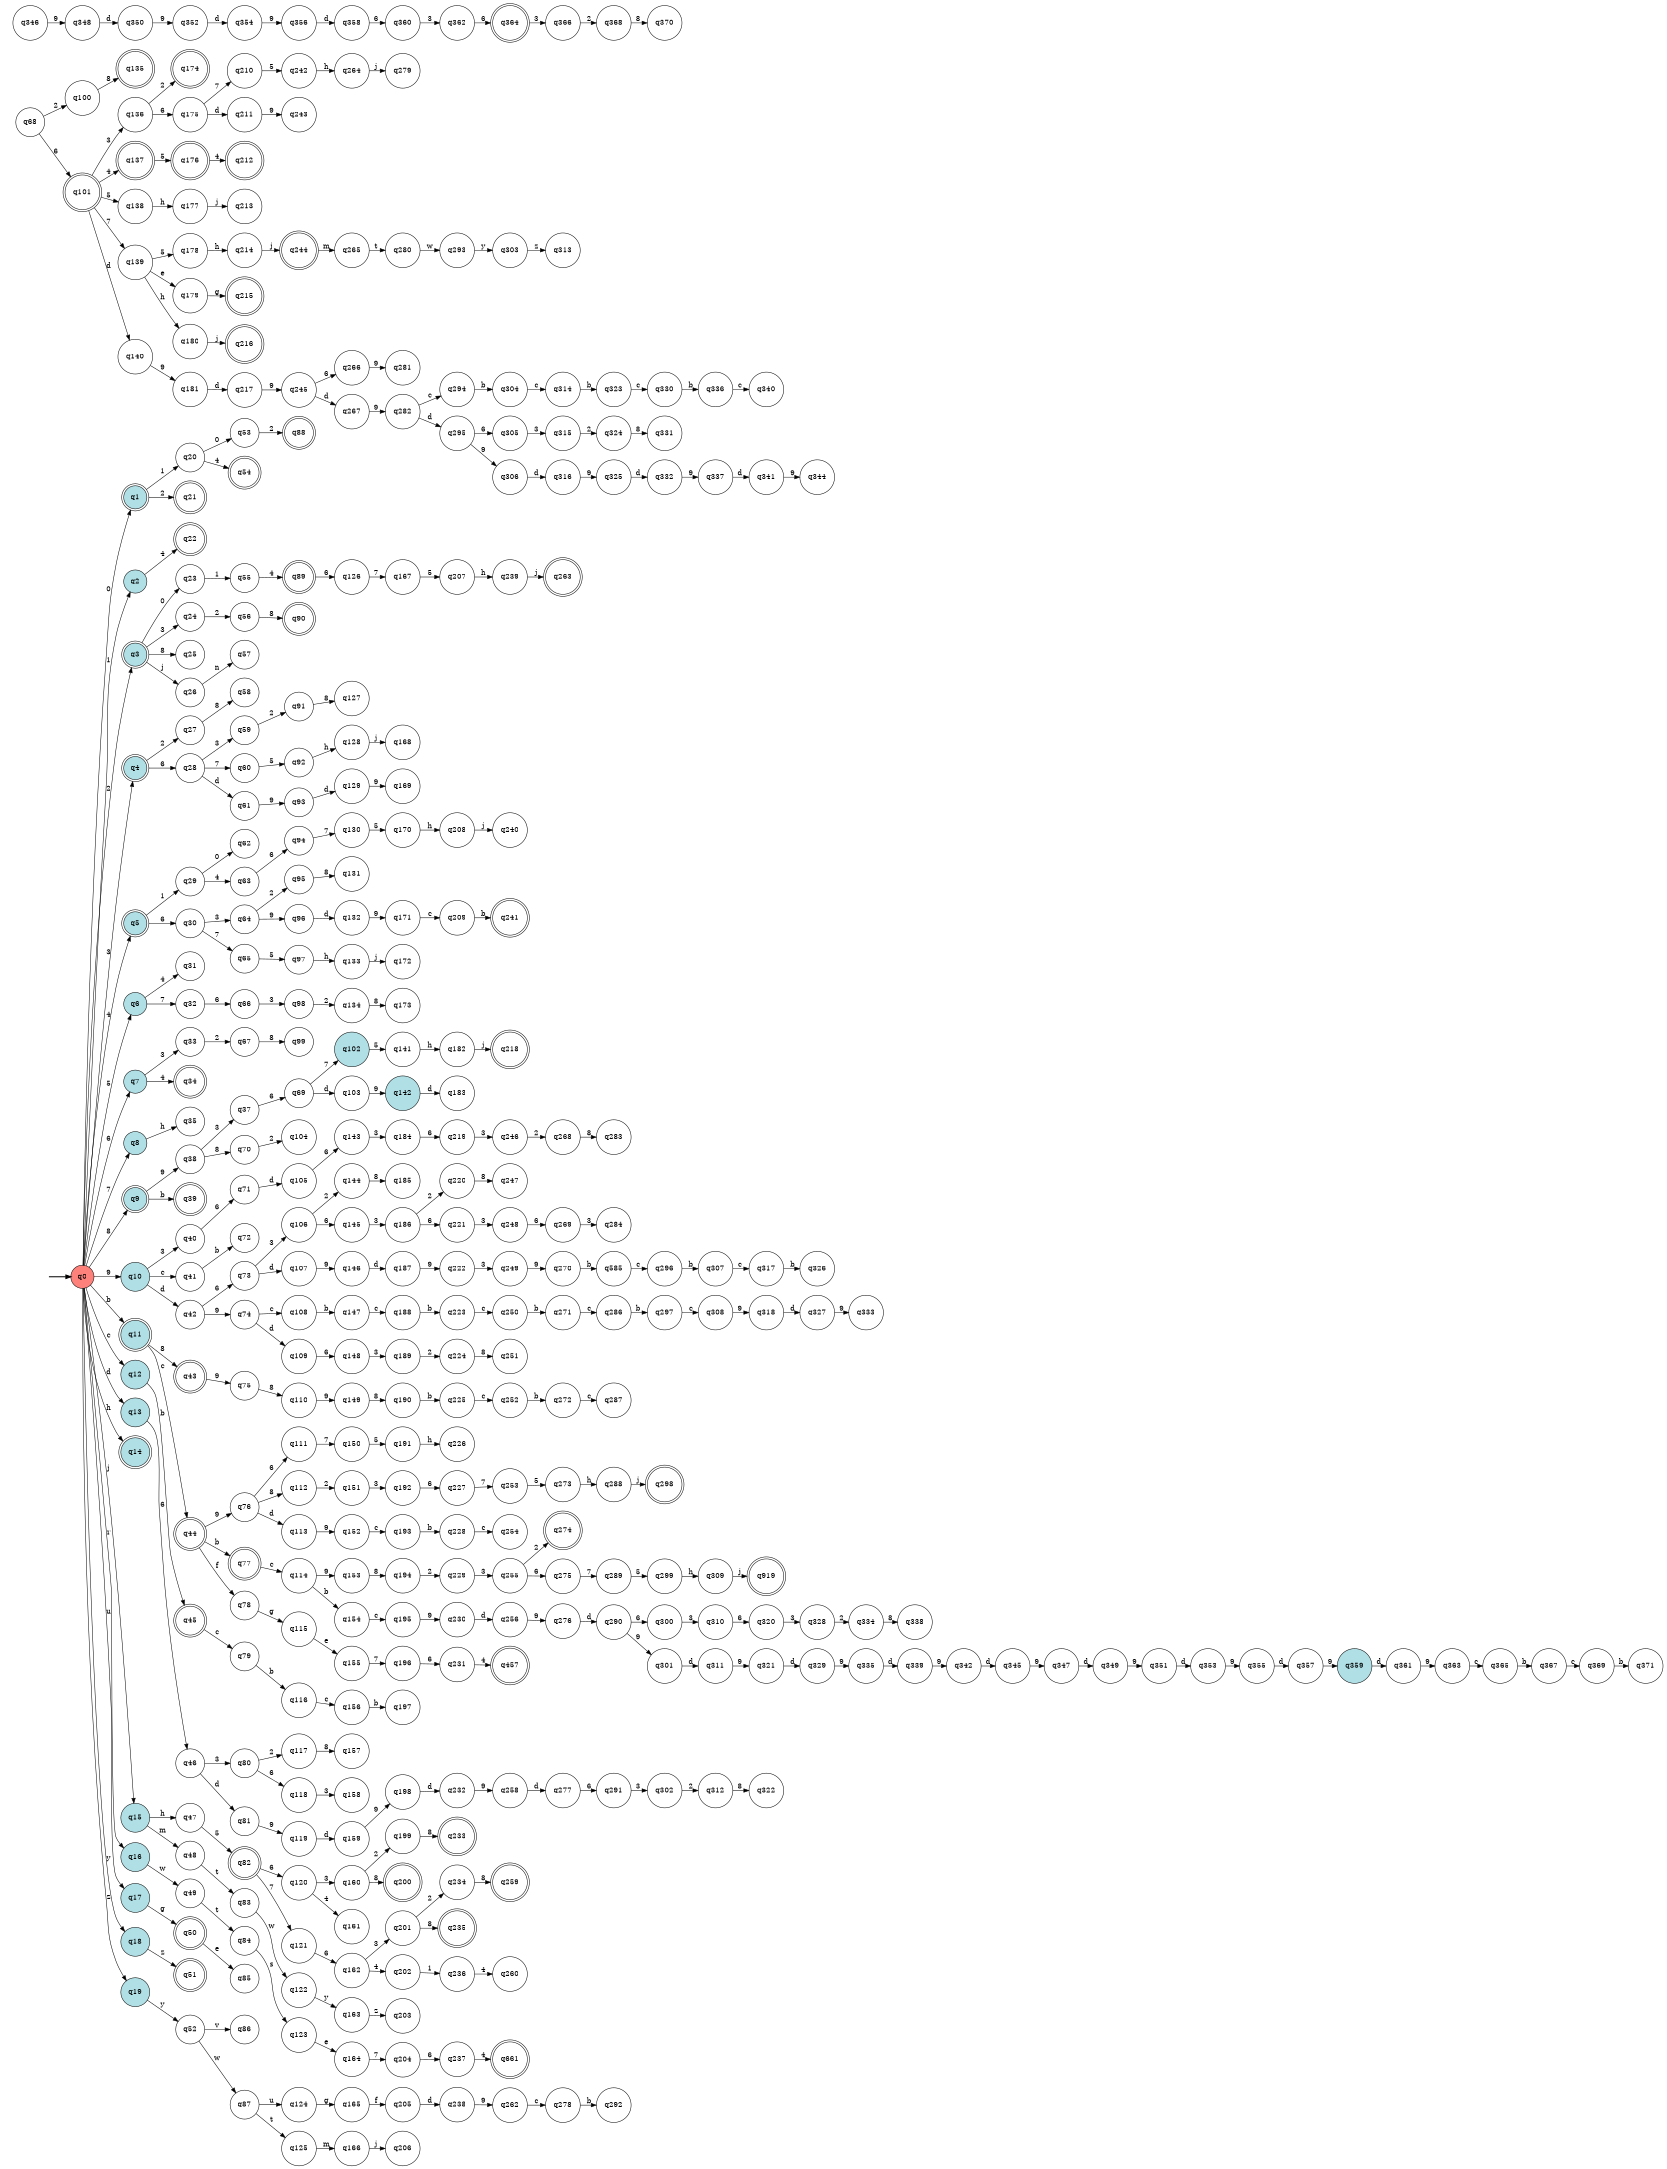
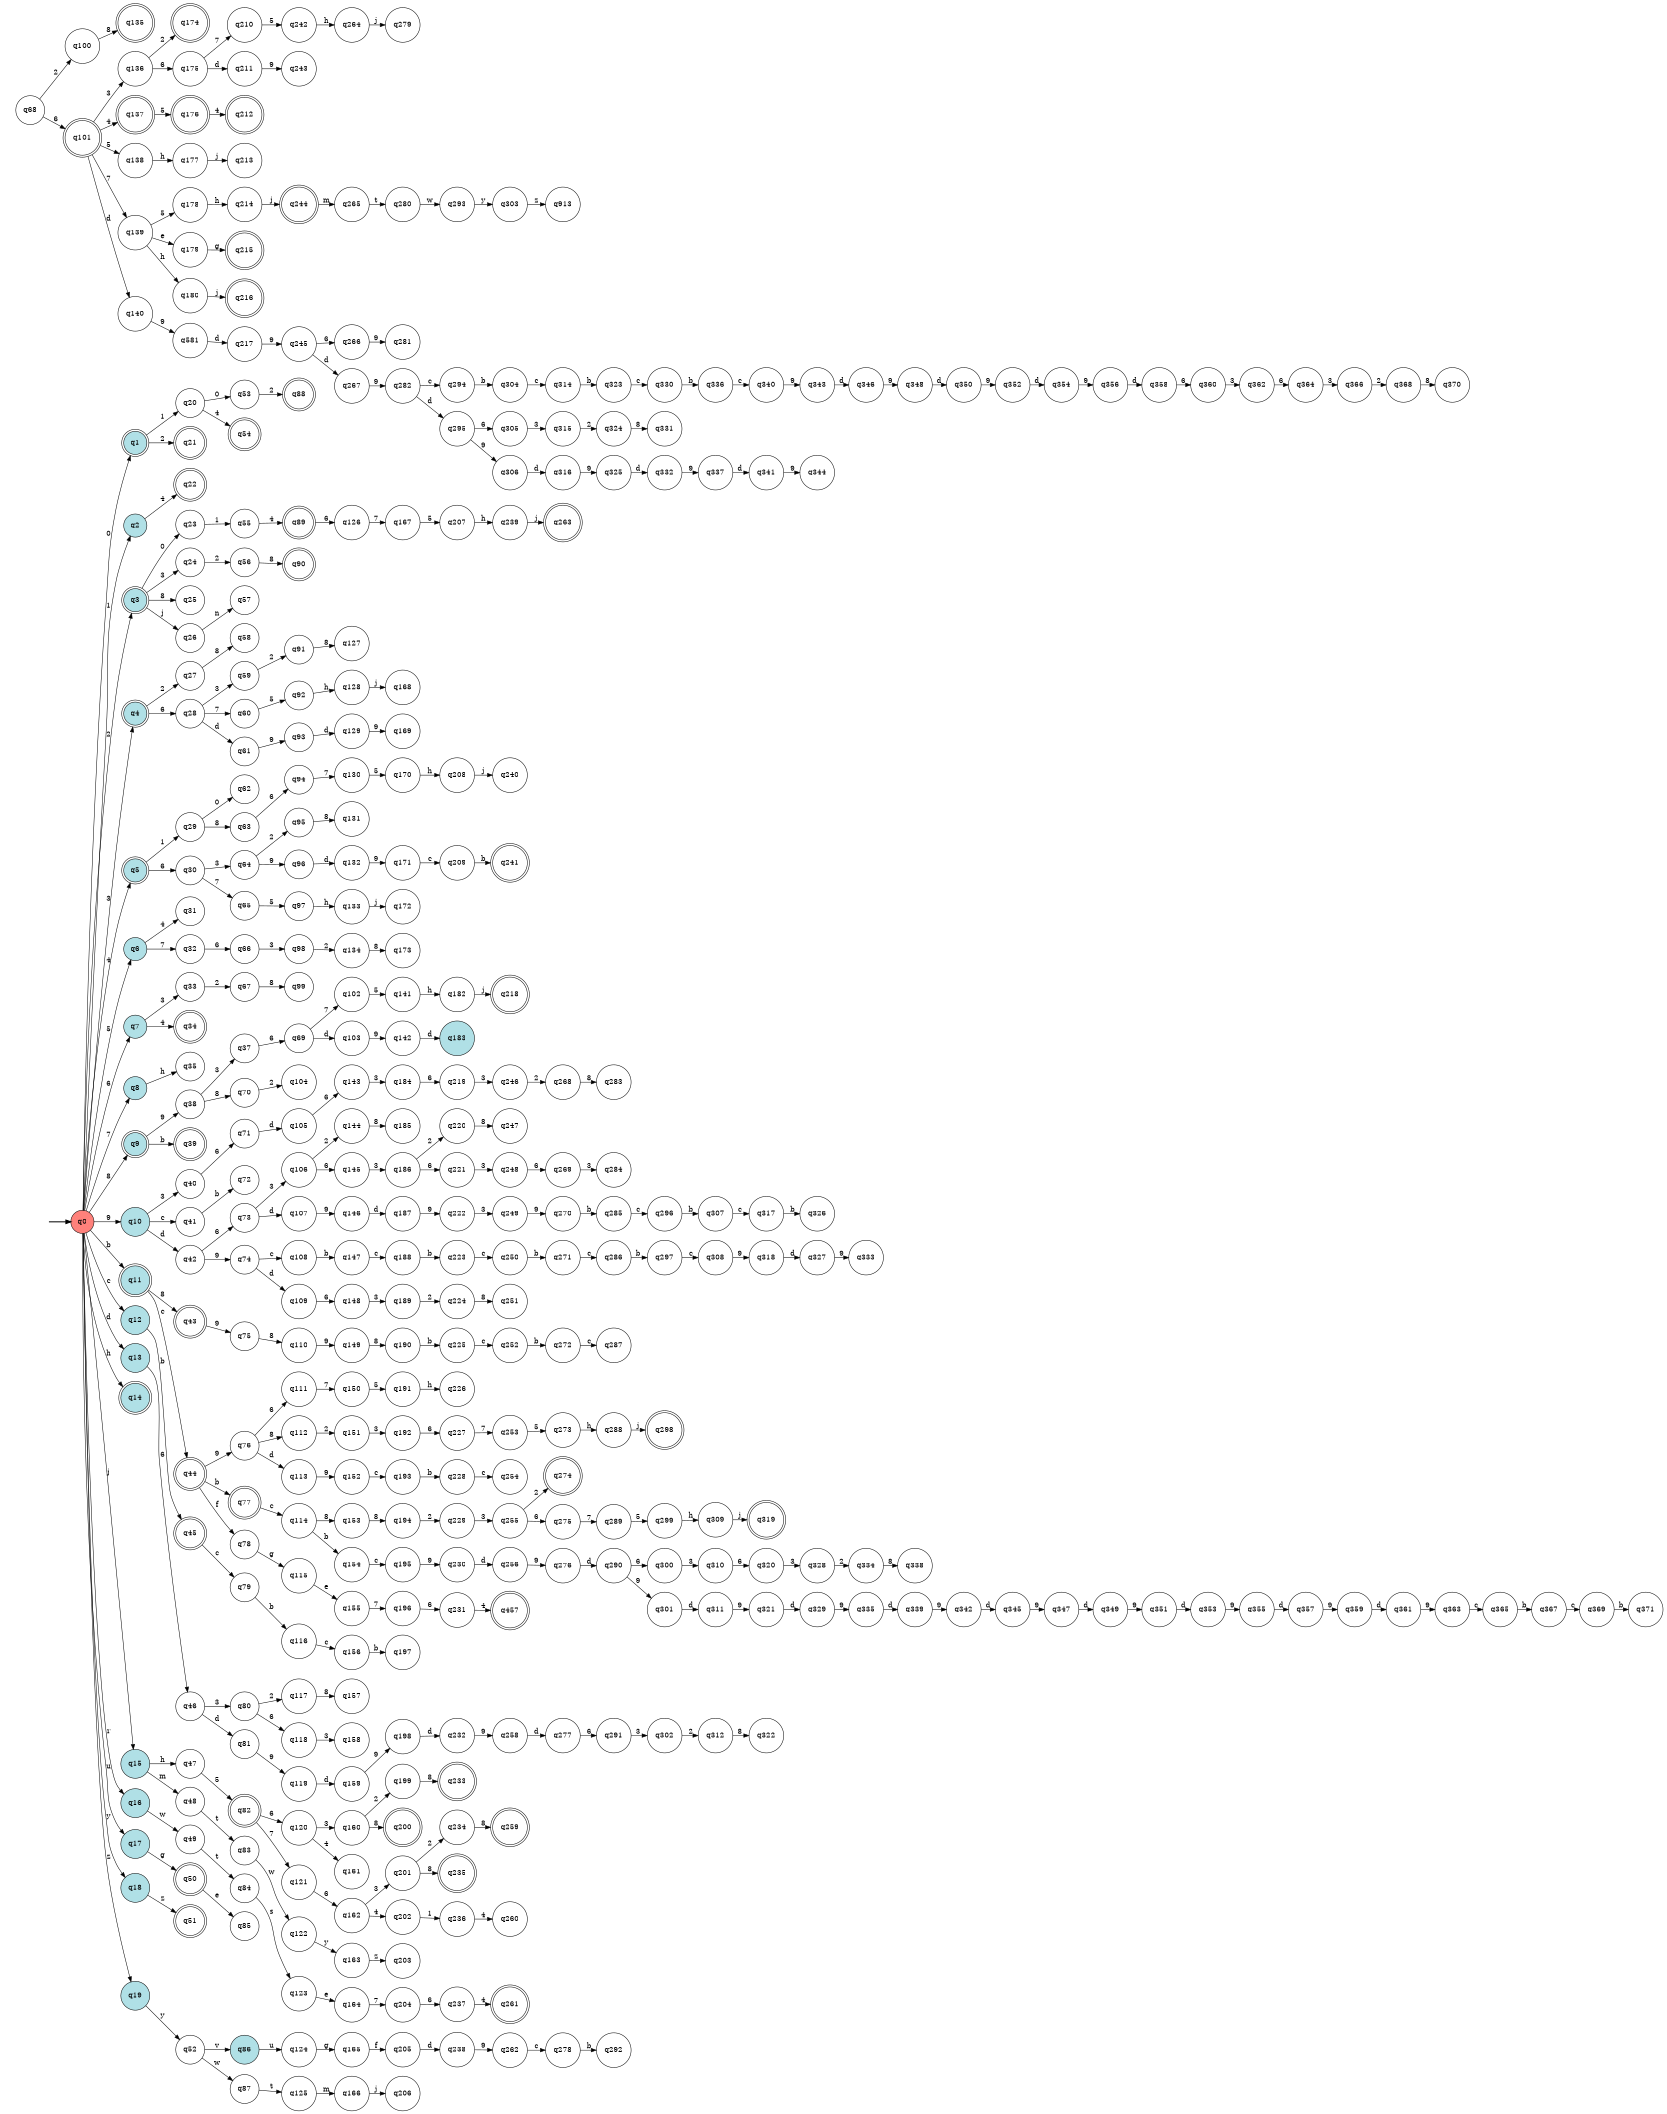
node "q364": shape doublecircle -> circle
node "q313": label "q313" -> "q913"
node "q343": added
node "q181": label "q181" -> "q581"
edge "q29" -> "q63": label "4" -> "8"
node "q102": fillcolor powderblue -> white
node "q142": fillcolor powderblue -> white
node "q183": fillcolor white -> powderblue
node "q585": label "q585" -> "q285"
edge "q114" -> "q153": label "9" -> "8"
node "q919": label "q919" -> "q319"
node "q359": fillcolor powderblue -> white
node "q86": fillcolor white -> powderblue
node "q661": label "q661" -> "q261"
edge "q87" -> "q124": now "q86" -> "q124"
